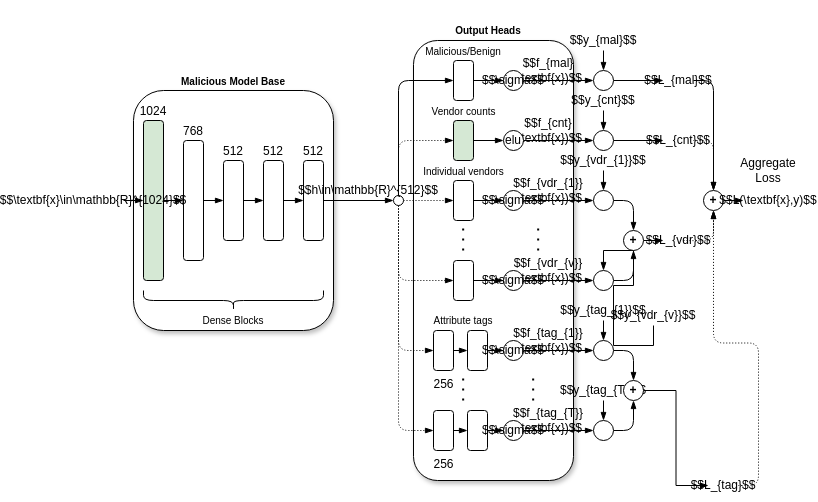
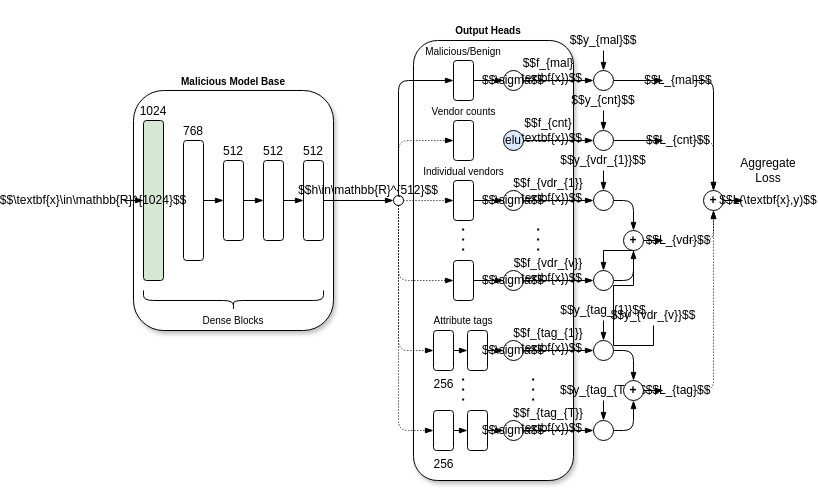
node "Vendor counts": fillcolor #d5e8d4 -> #ffffff
edge "Vendor counts" -> "elu": removed
node "elu": fillcolor #ffffff -> #dae8fc
edge "1024" -> "768": removed
node "$$L_{tag}$$": moved (724, 486) -> (679, 391)
